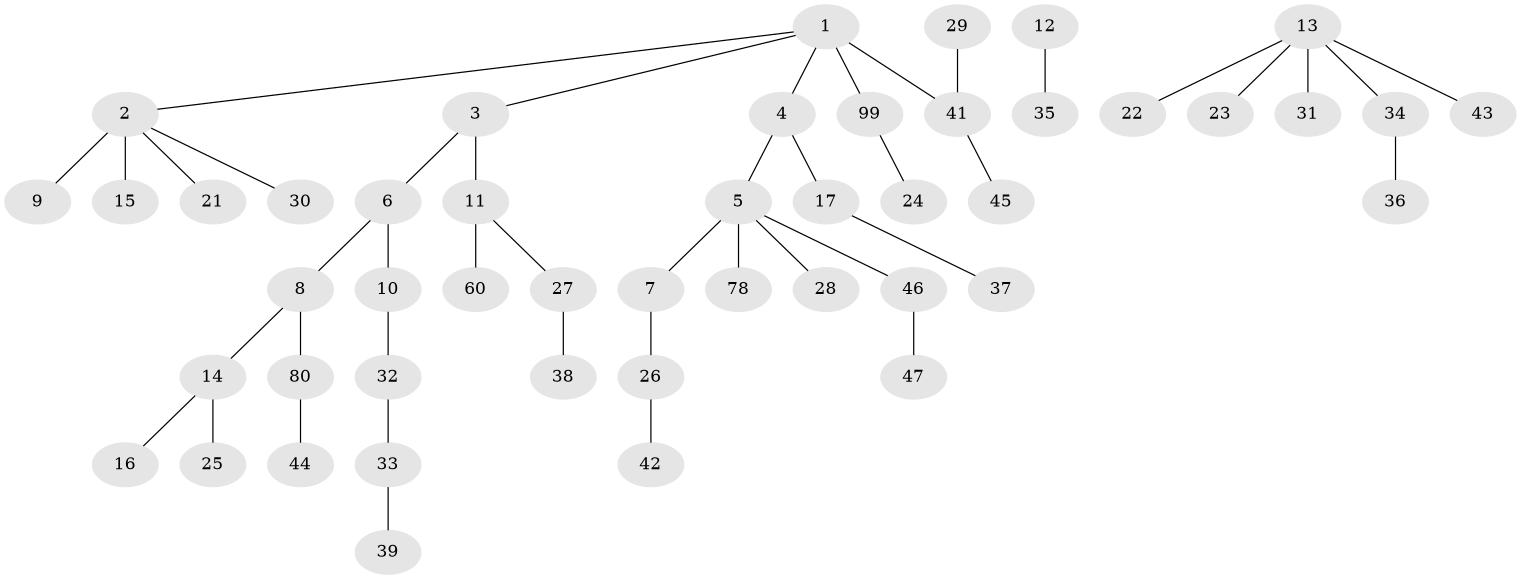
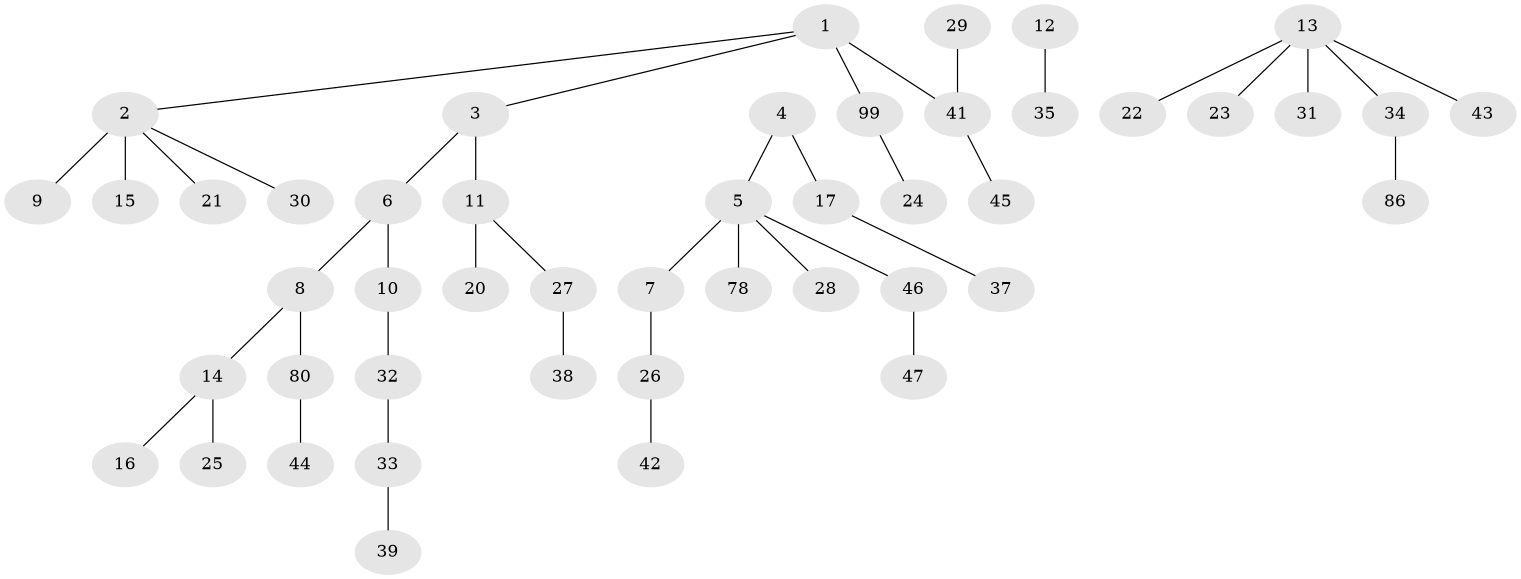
edge "1" -- "4": removed
node "36": label "36" -> "86"
node "60": label "60" -> "20"
